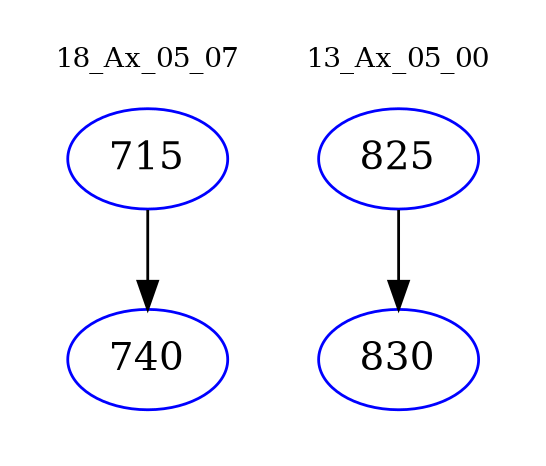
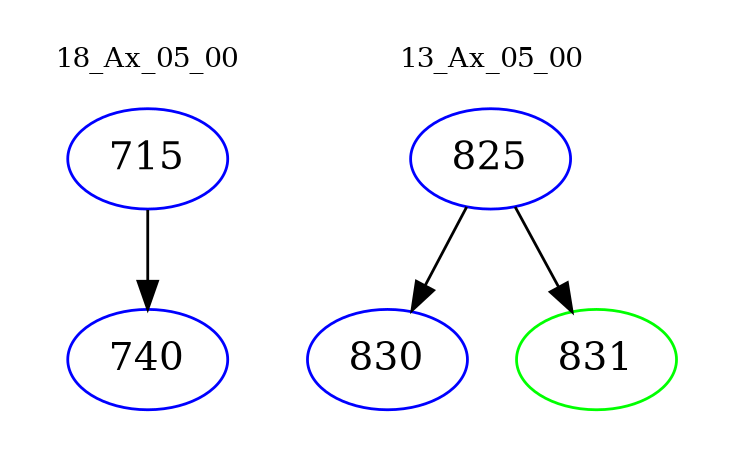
cluster "18_Ax_05_07": label "18_Ax_05_07" -> "18_Ax_05_00"
node "831": added
